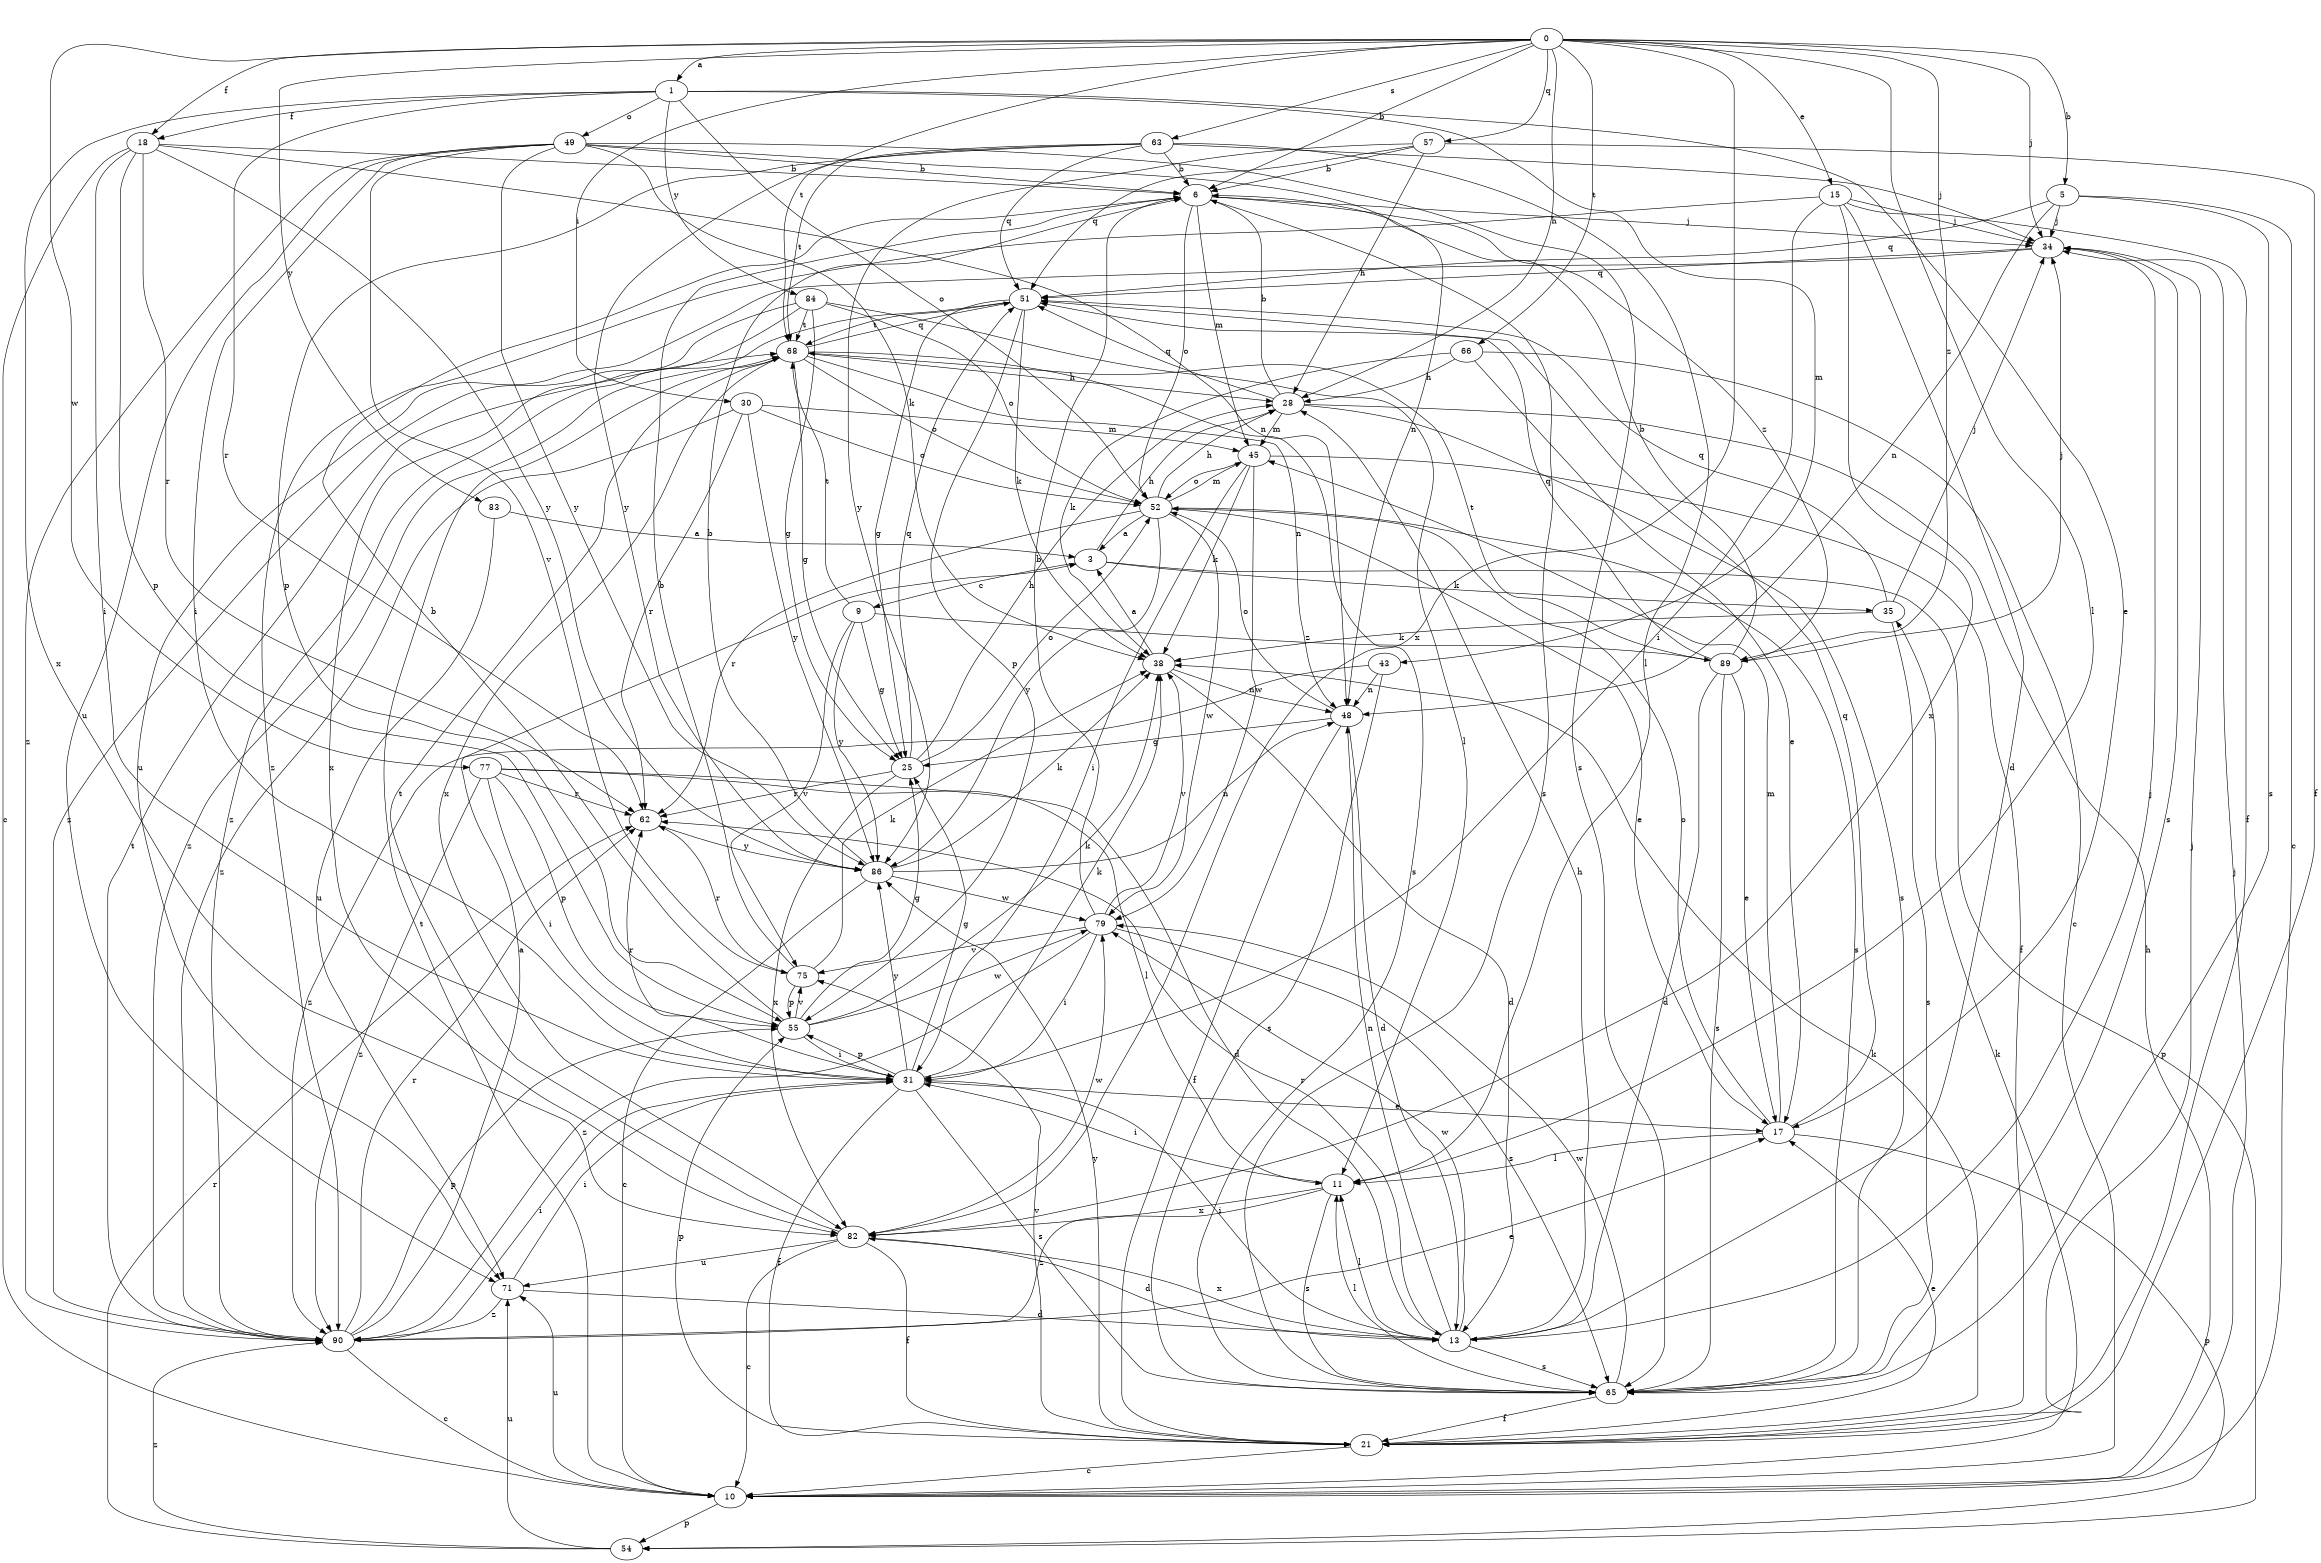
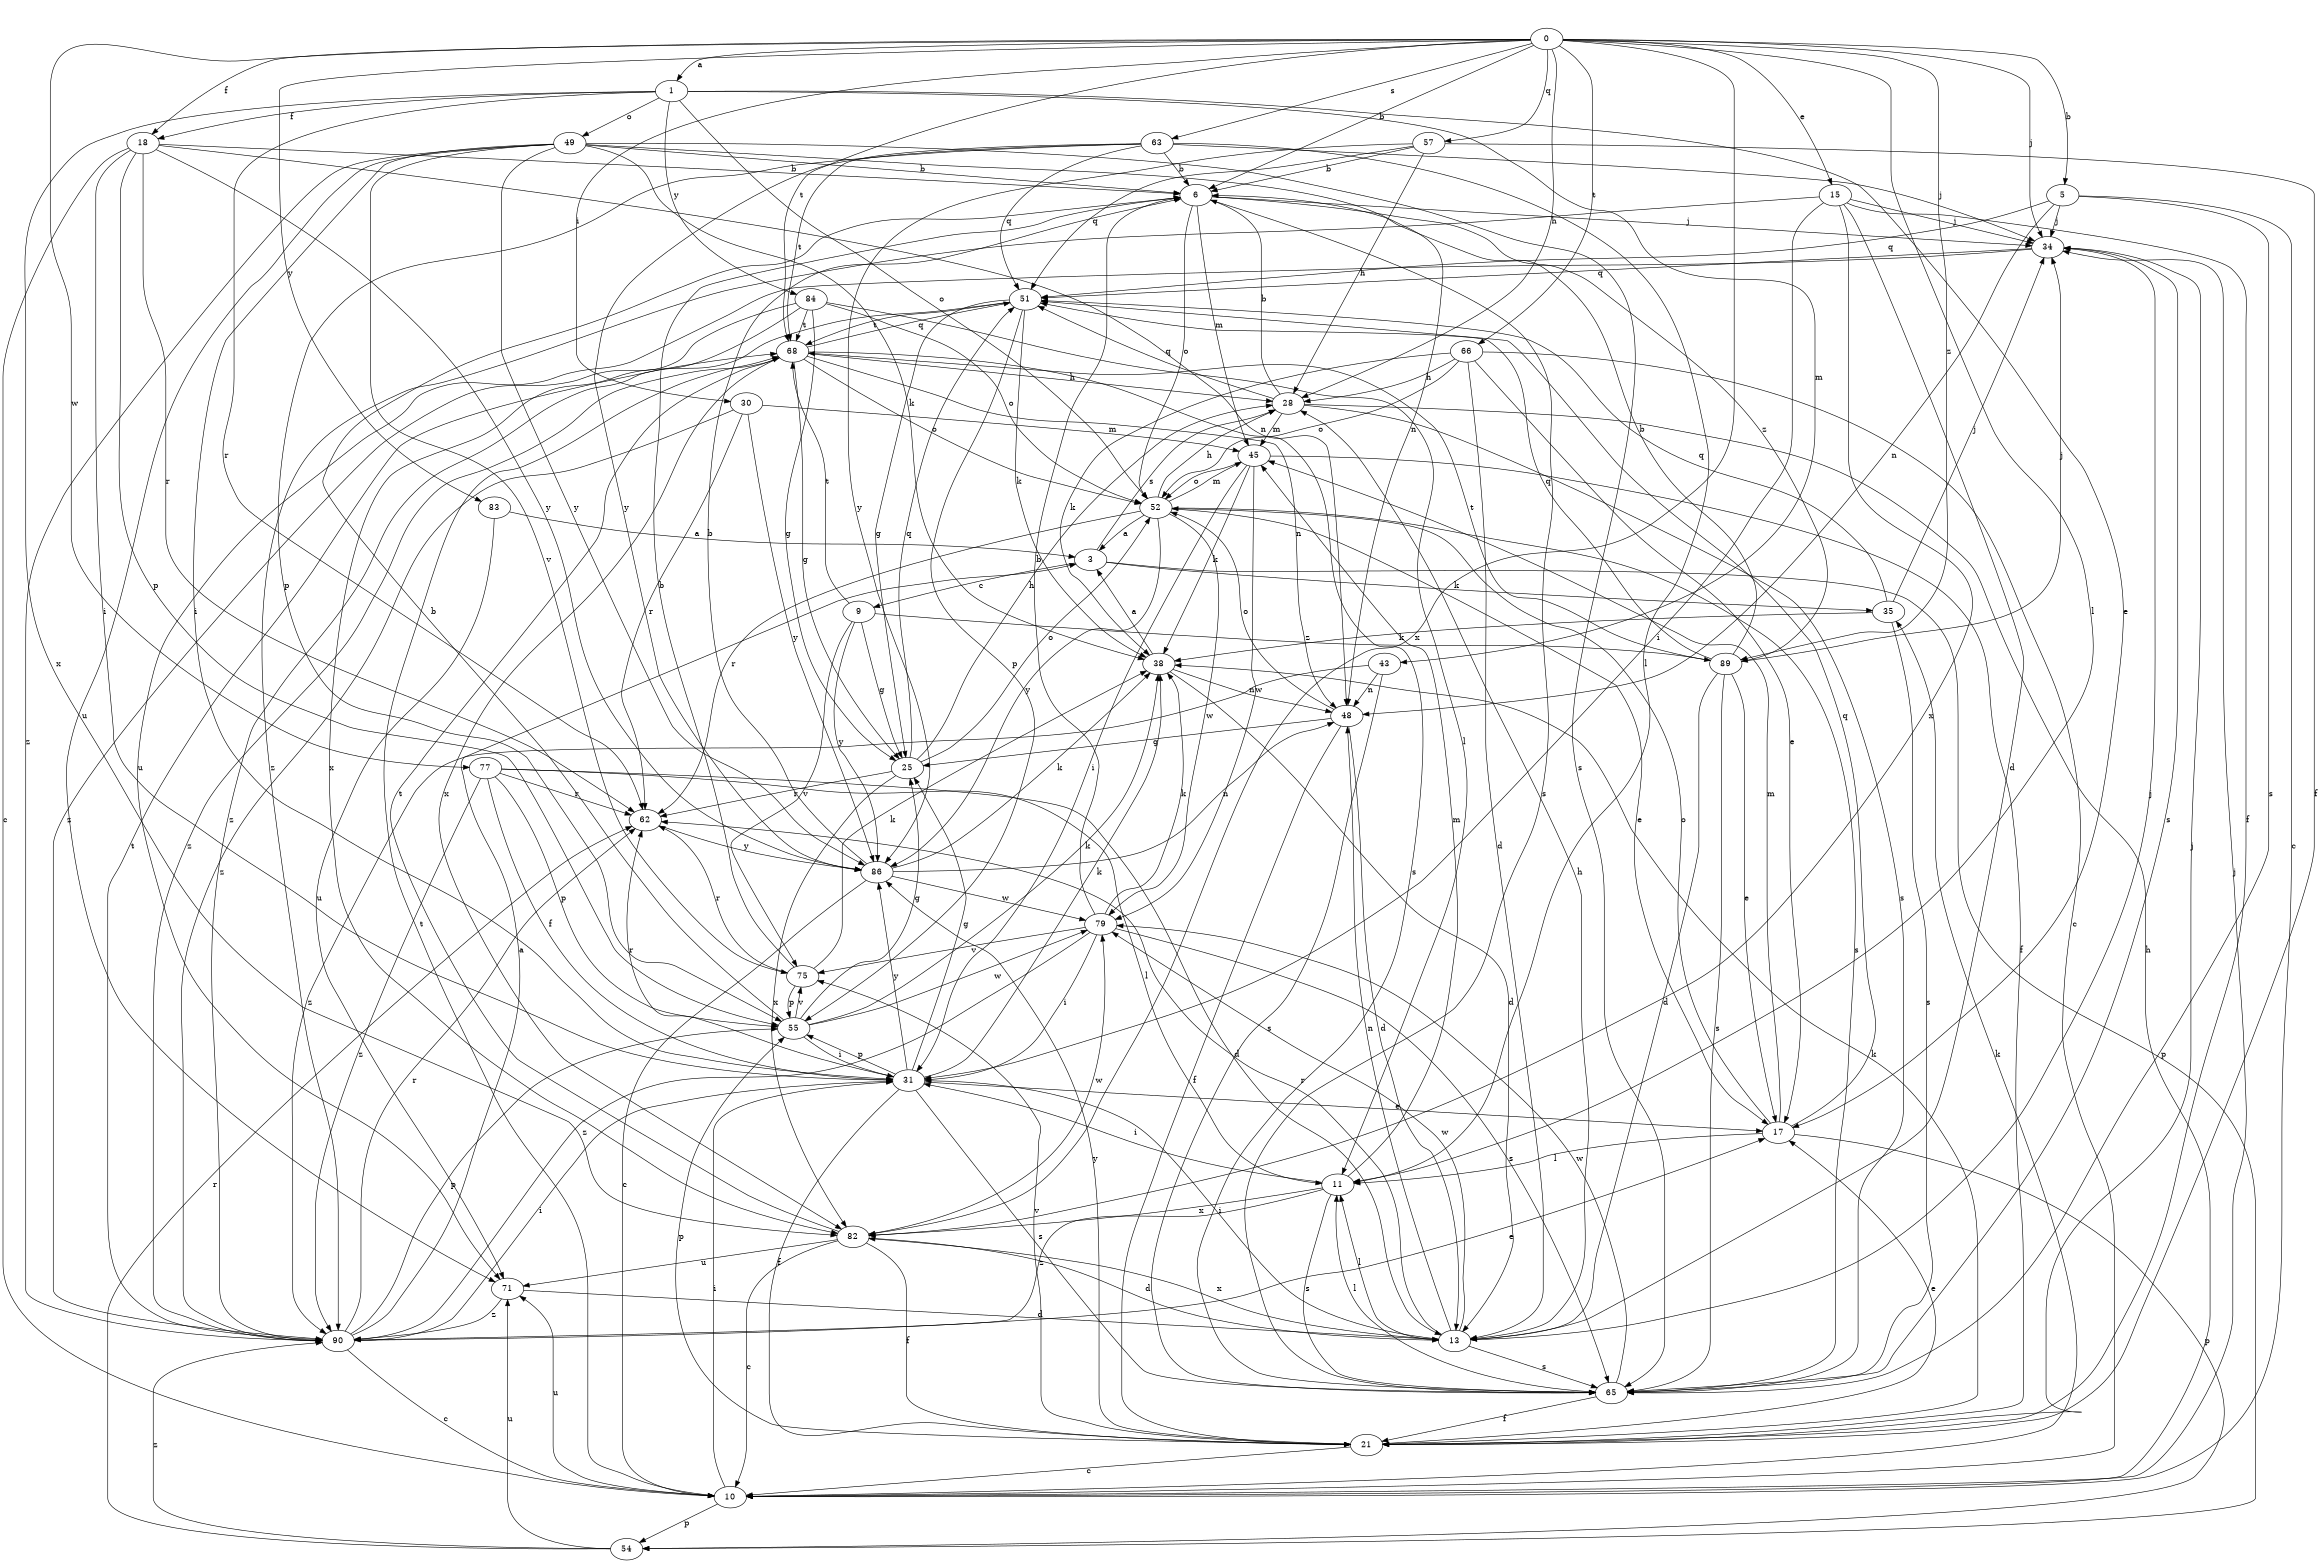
edge "30" -> "52": now "66" -> "52"
edge "3" -> "28": label "h" -> "s"
edge "79" -> "38": label "v" -> "k"
edge "11" -> "45": added, label "m"
edge "66" -> "13": added, label "d"
edge "77" -> "31": label "i" -> "f"
edge "71" -> "31": now "10" -> "31"
